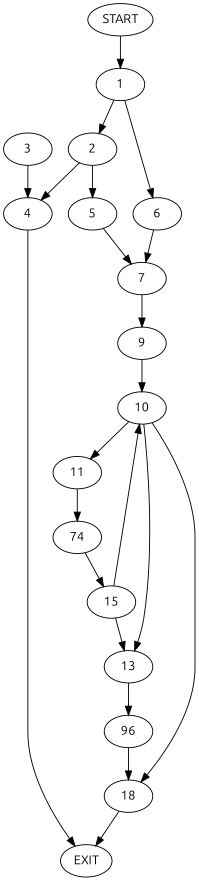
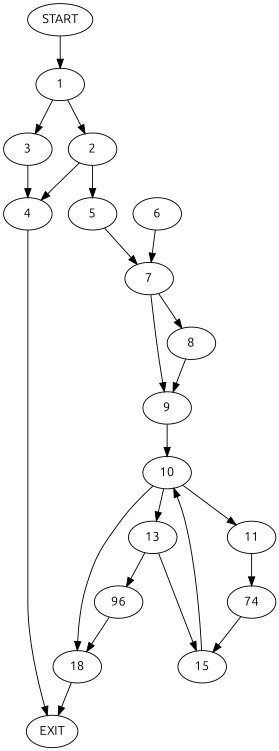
edge "1" -> "6": now "1" -> "3"
node "8": added
edge "15" -> "13": reversed
